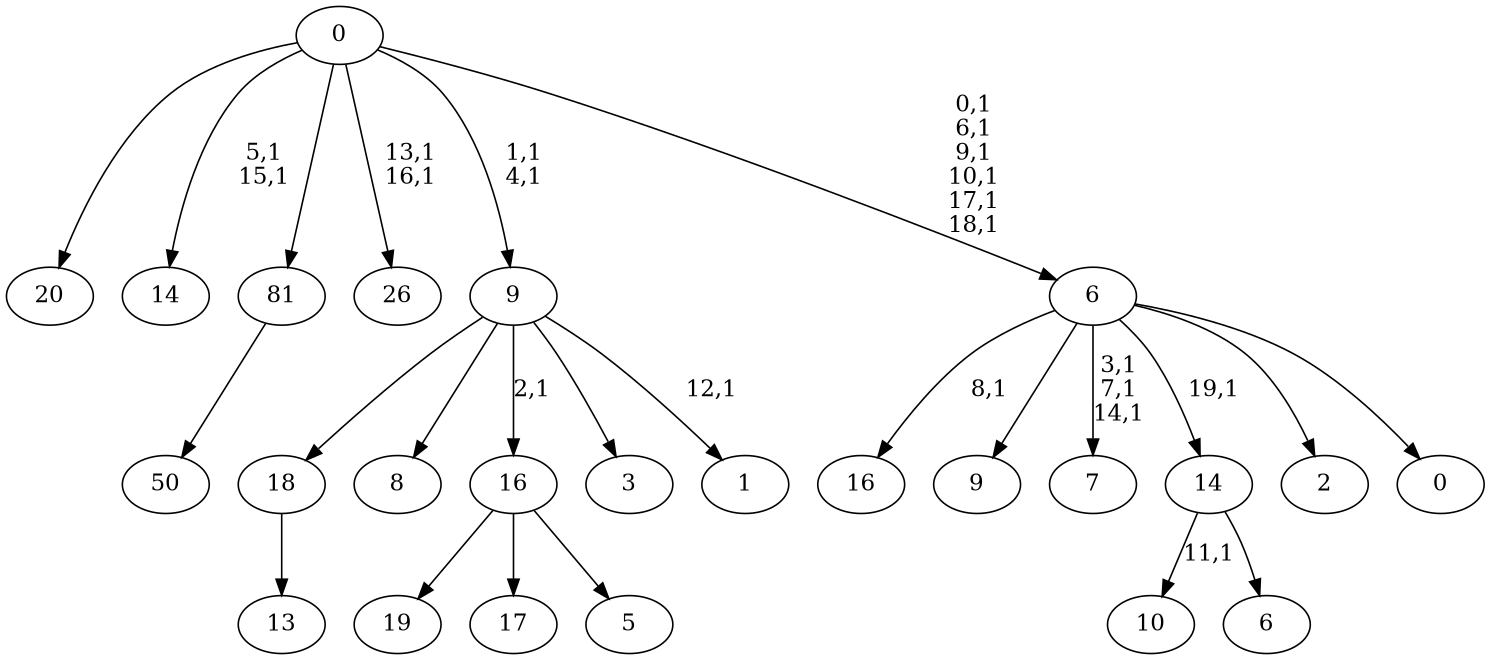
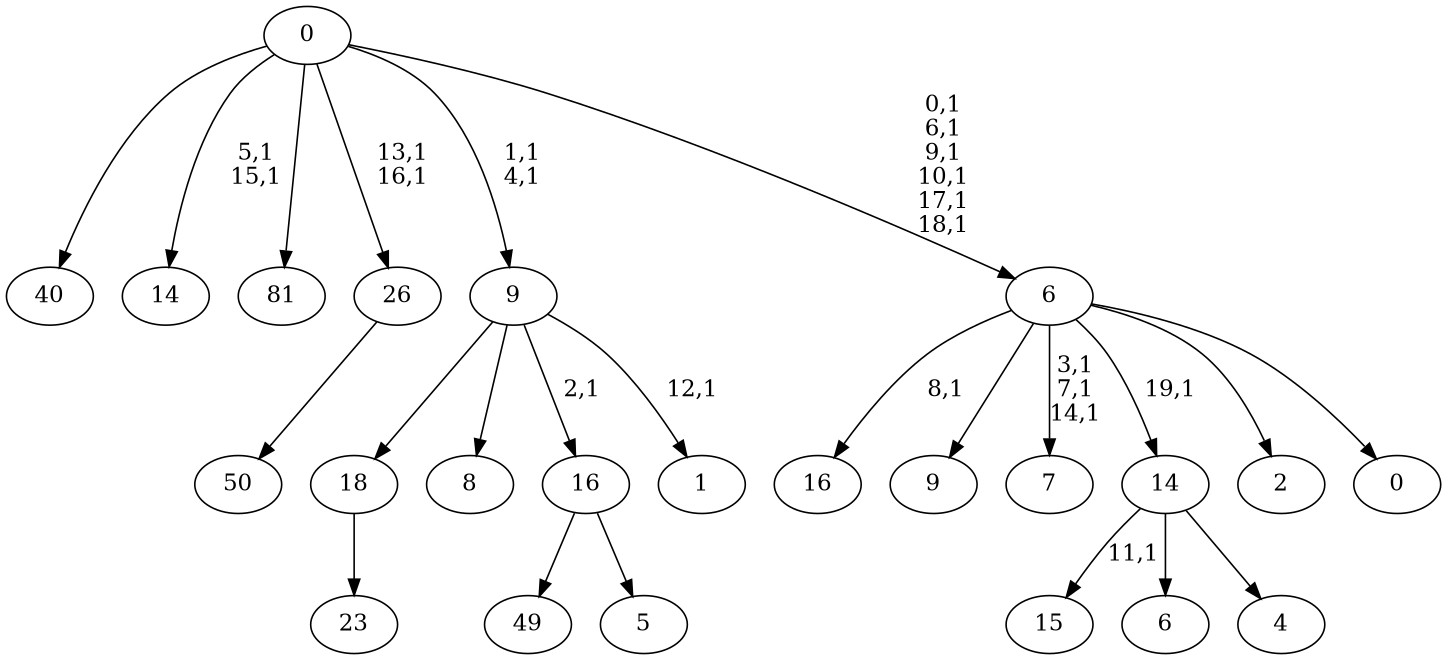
node "20": label "20" -> "40"
edge "81" -> "50": now "26" -> "50"
node "3": removed
node "13": label "13" -> "23"
node "19": label "19" -> "49"
node "17": removed
node "10": label "10" -> "15"
node "4": added
